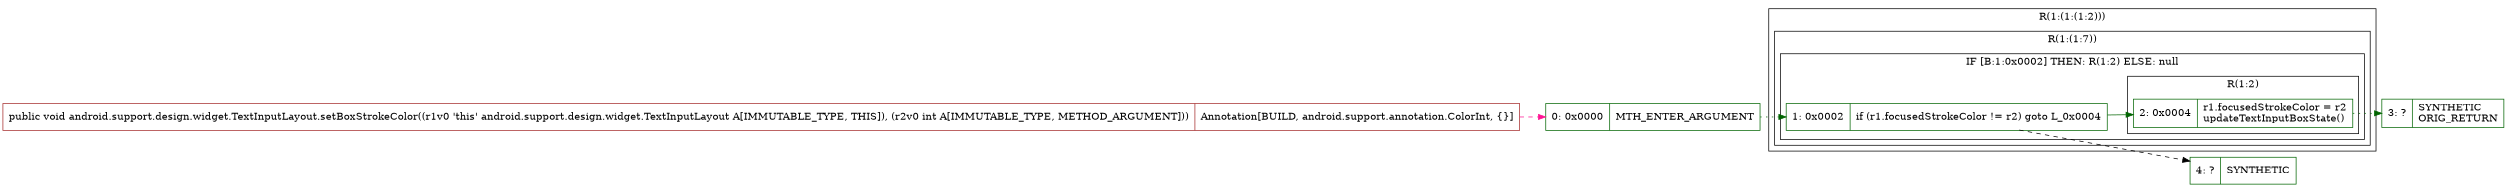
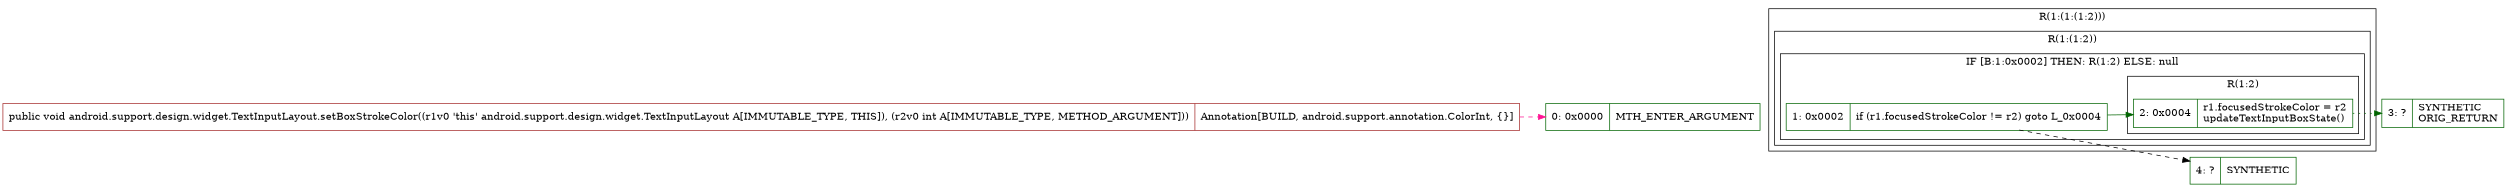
cluster "R(1:(1:7))": label "R(1:(1:7))" -> "R(1:(1:2))"
edge "0: 0x0000" -> "1: 0x0002": removed
